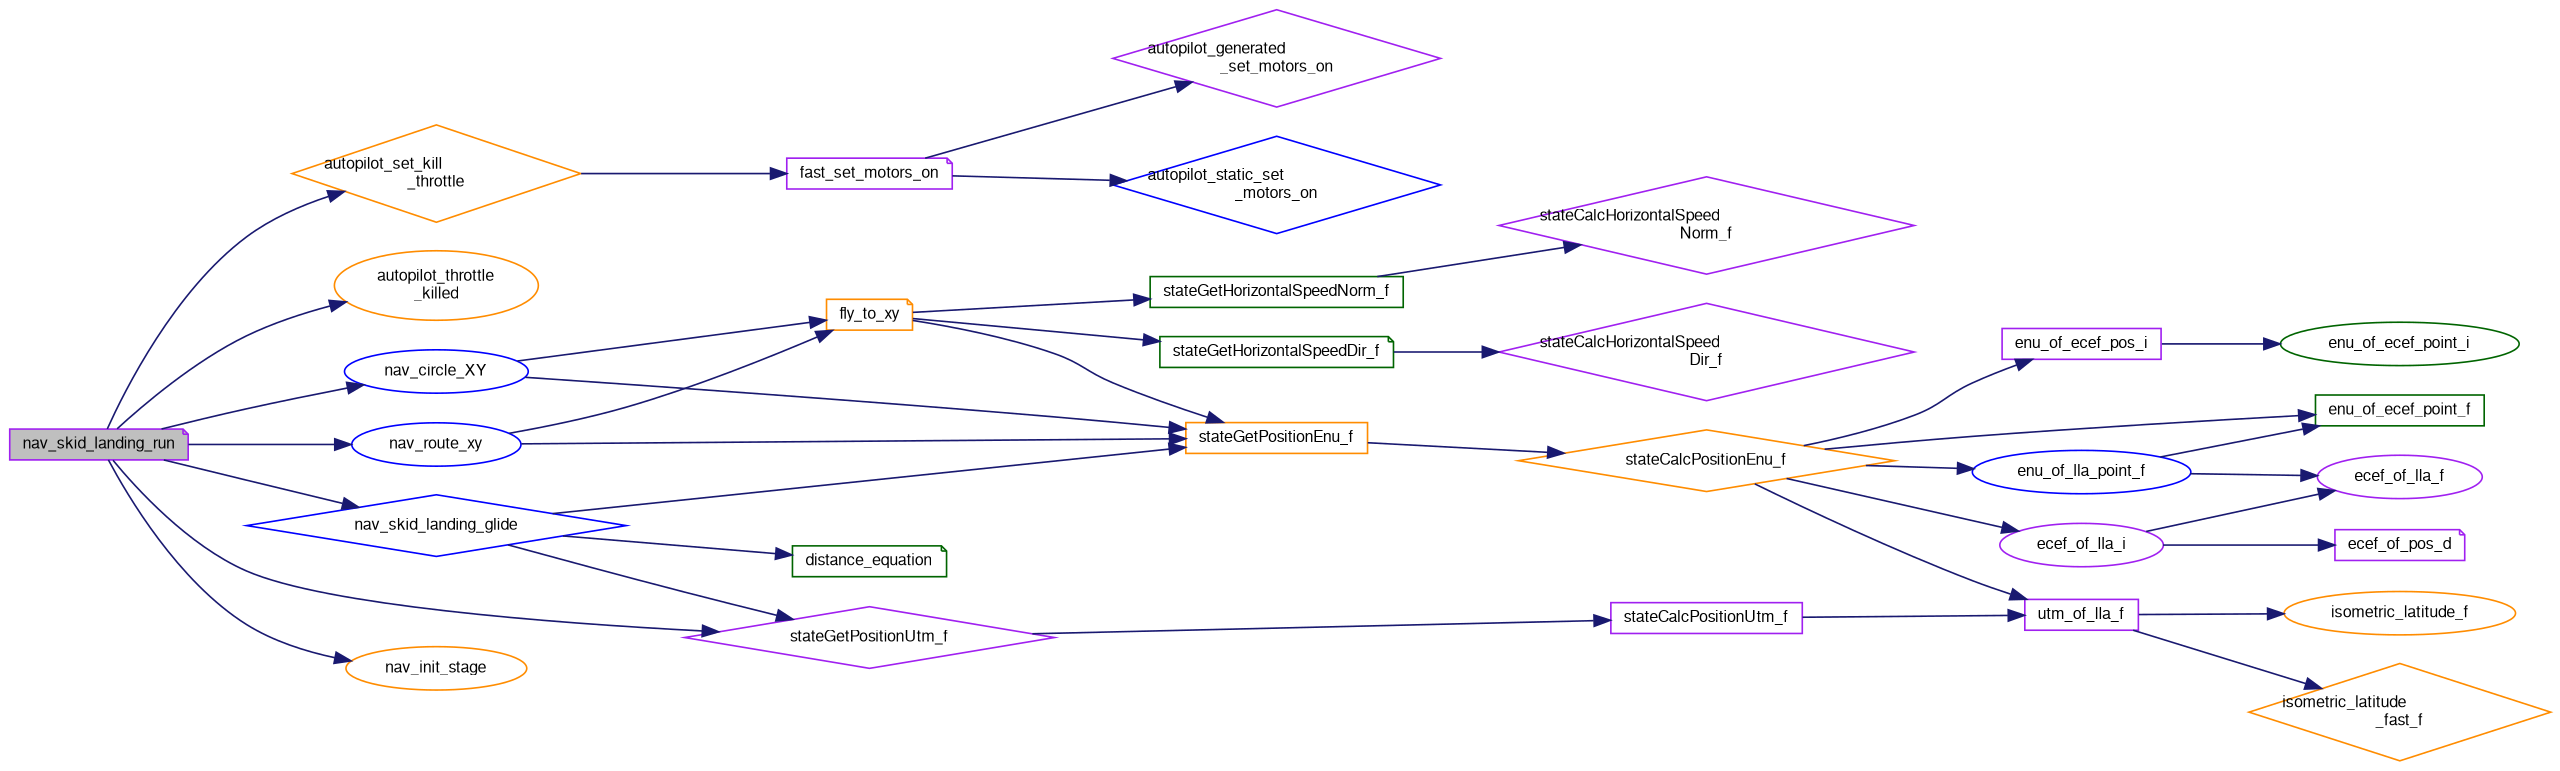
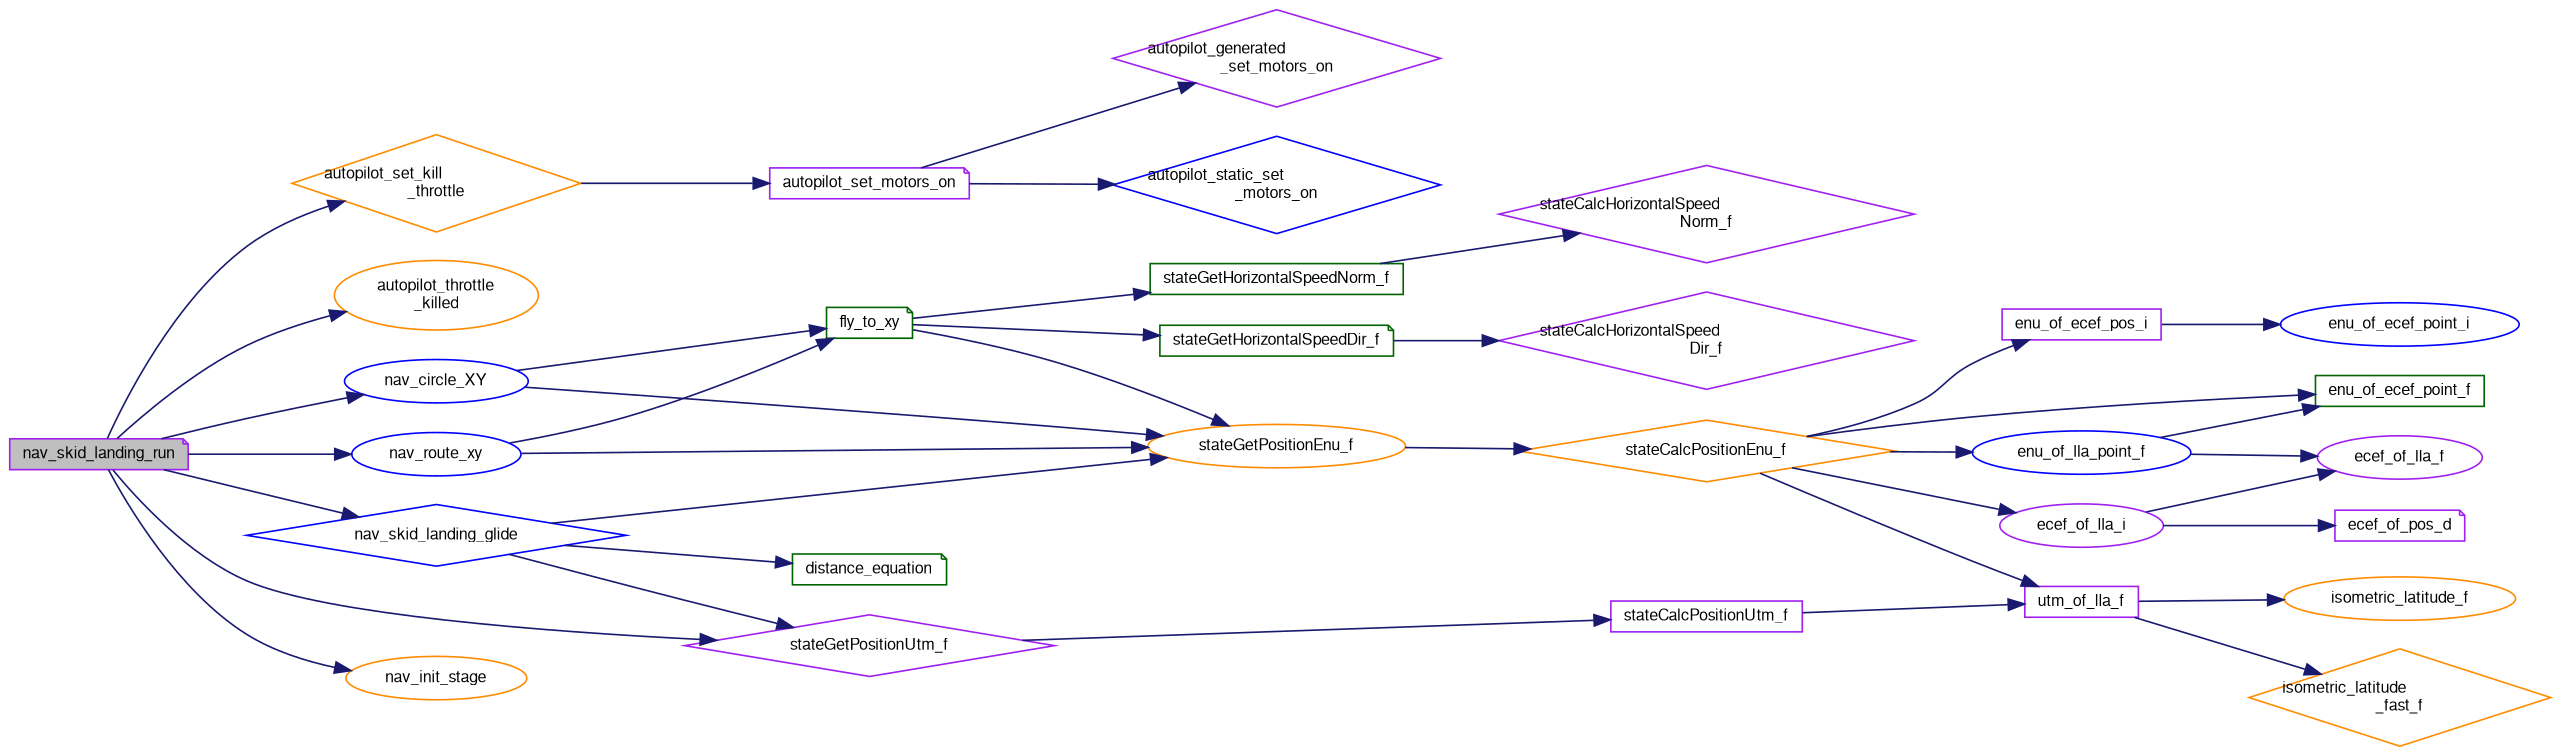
node "fast_set_motors_on": label "fast_set_motors_on" -> "autopilot_set_motors_on"
node "fly_to_xy": color darkorange -> darkgreen
node "enu_of_ecef_point_i": color darkgreen -> blue
node "stateGetPositionEnu_f": shape box -> ellipse
